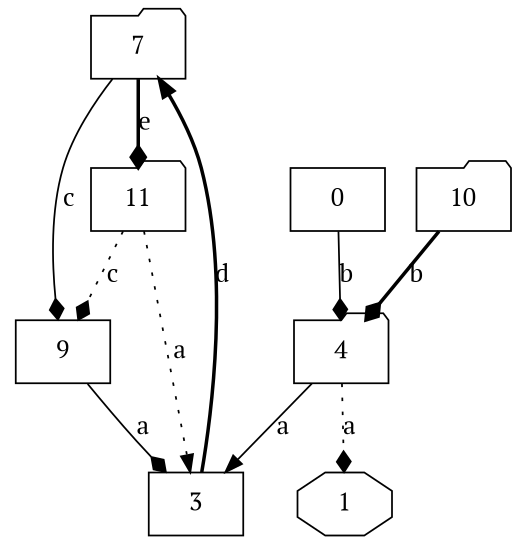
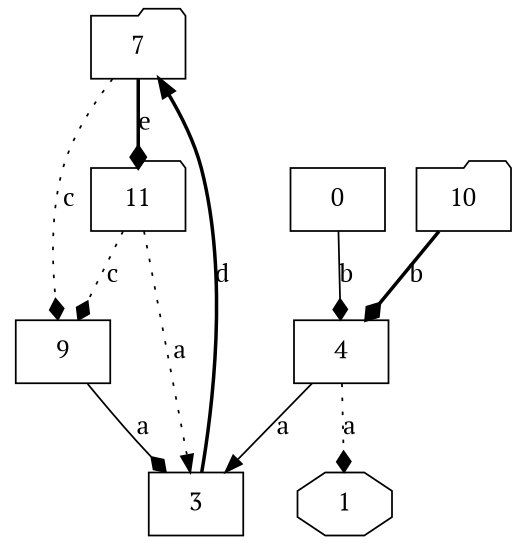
edge "7" -> "9": style solid -> dotted
node "4": shape folder -> box
